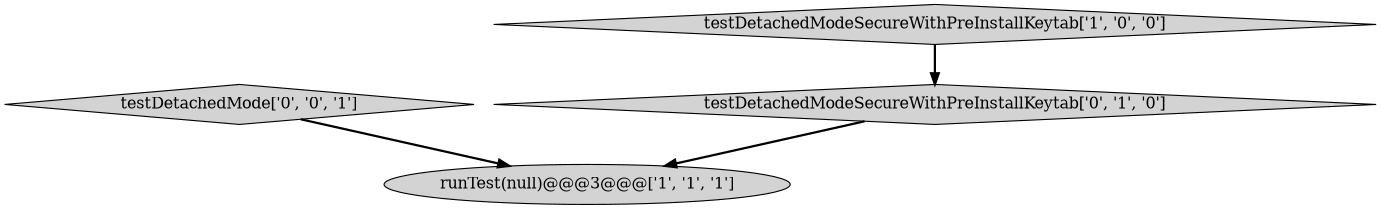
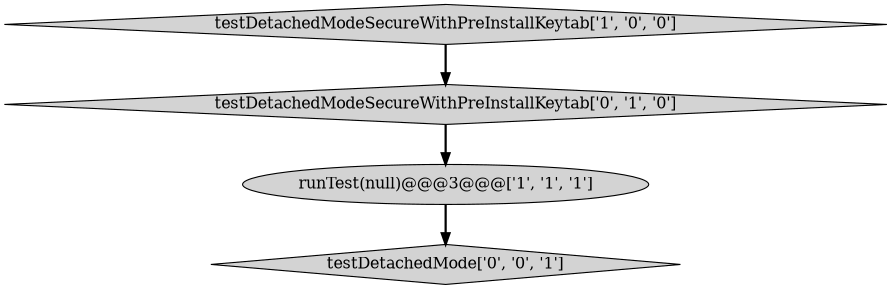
edge "testDetachedMode['0', '0', '1']" -> "runTest(null)@@@3@@@['1', '1', '1']": reversed
